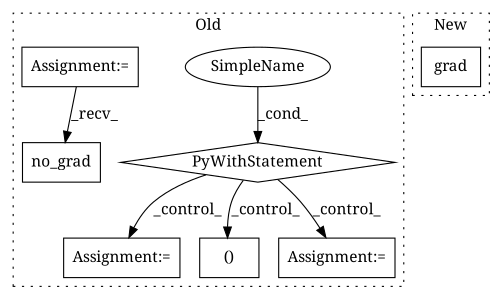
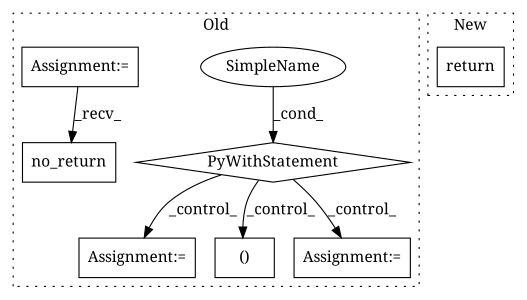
node "grad": label "grad" -> "return"
node "no_grad": label "no_grad" -> "no_return"
